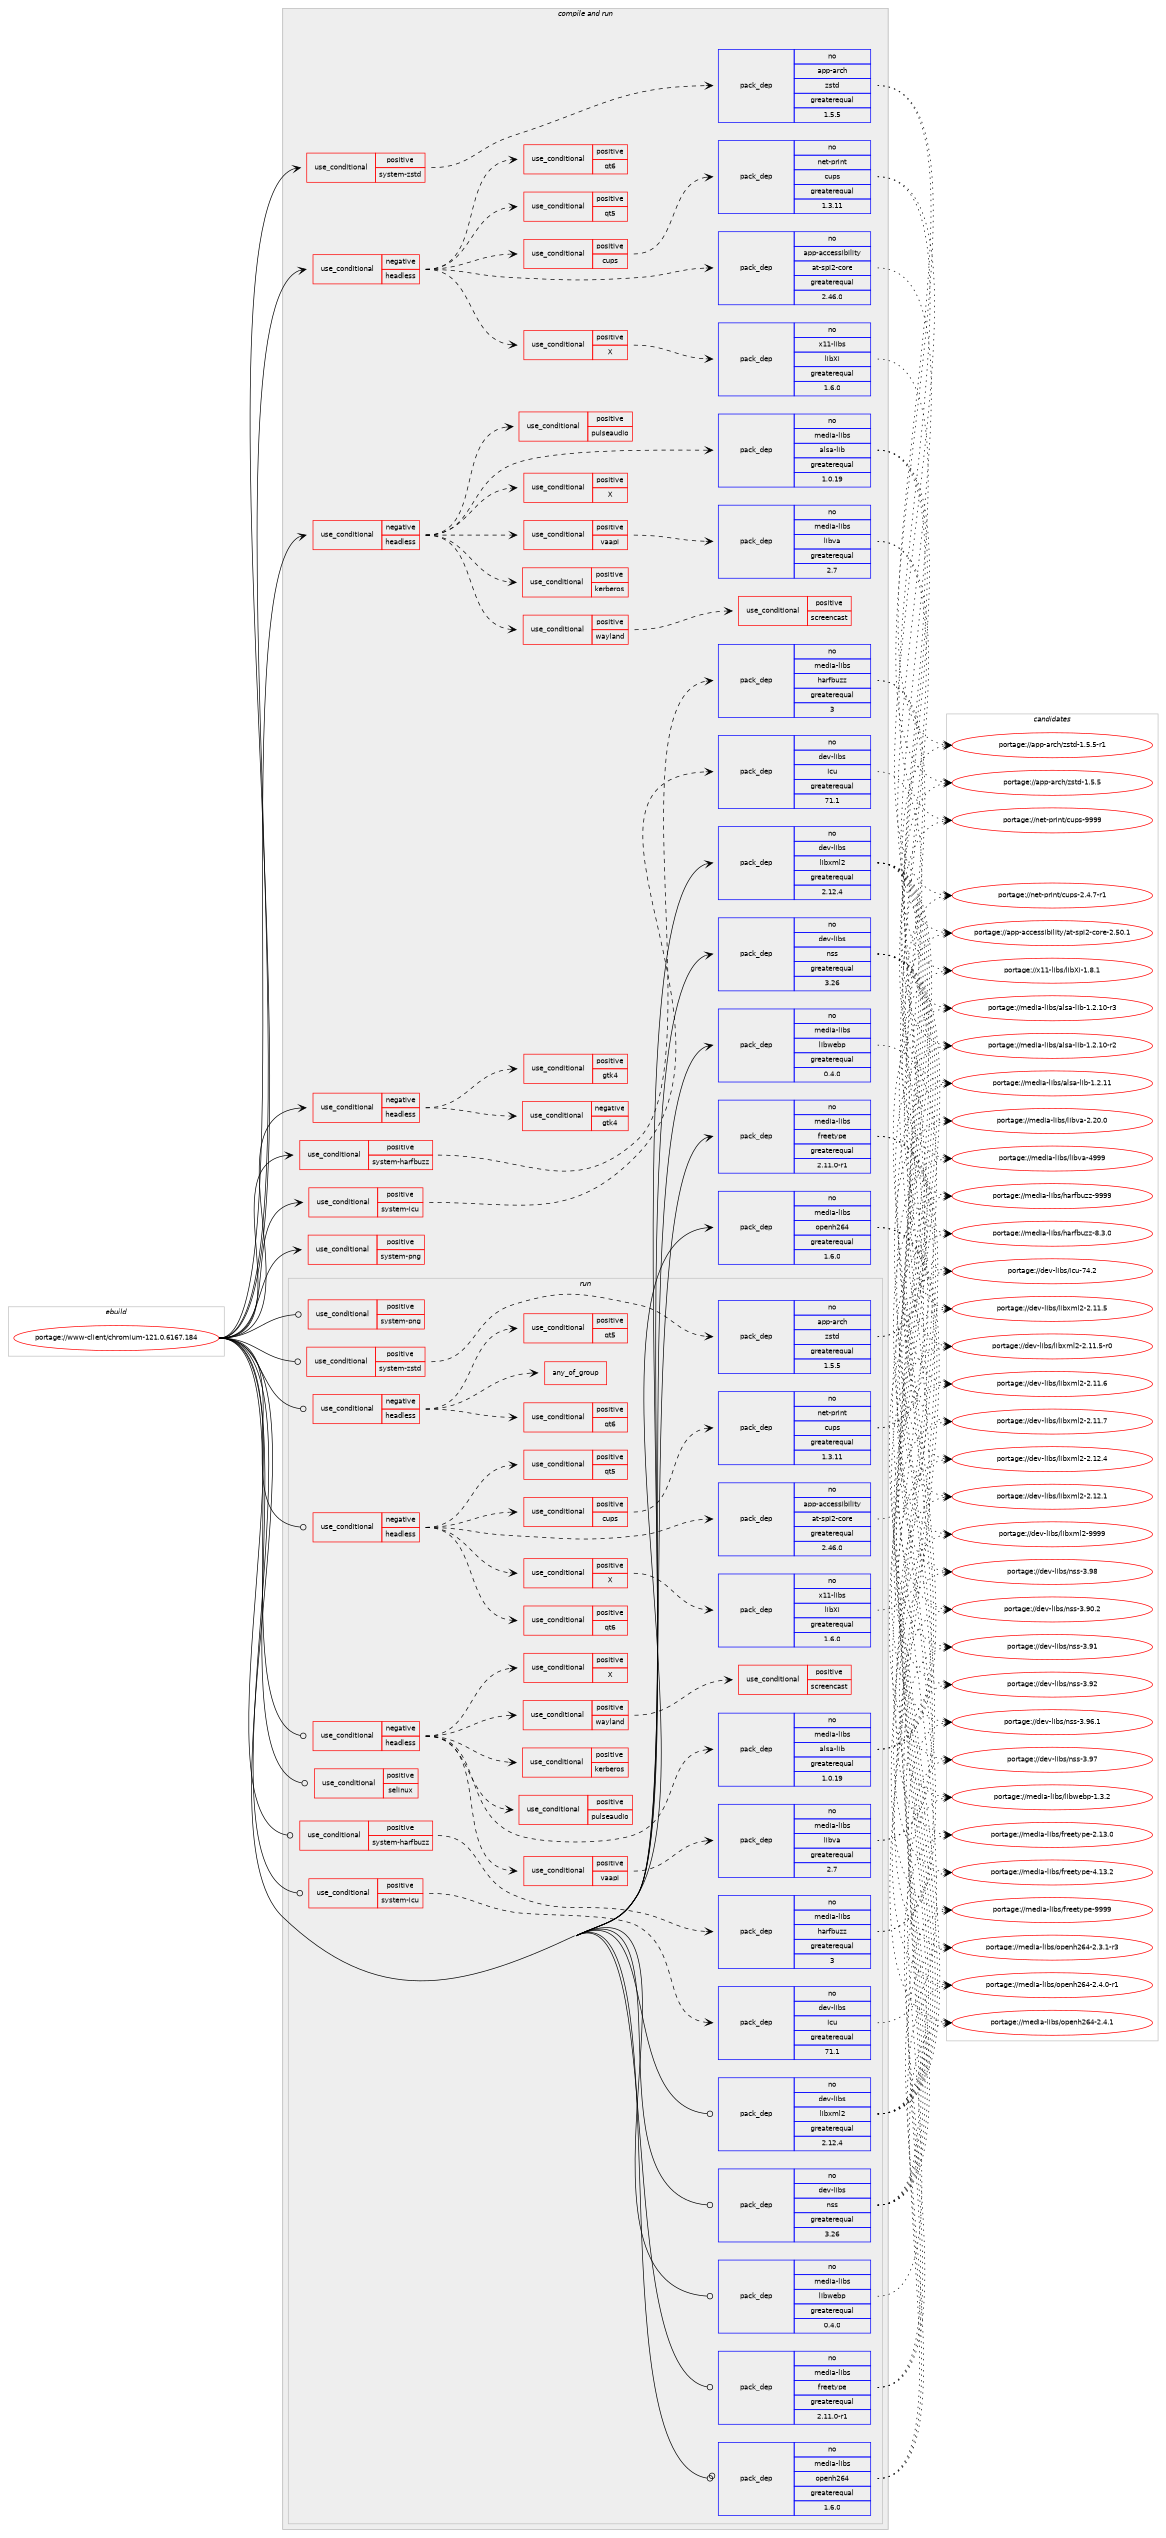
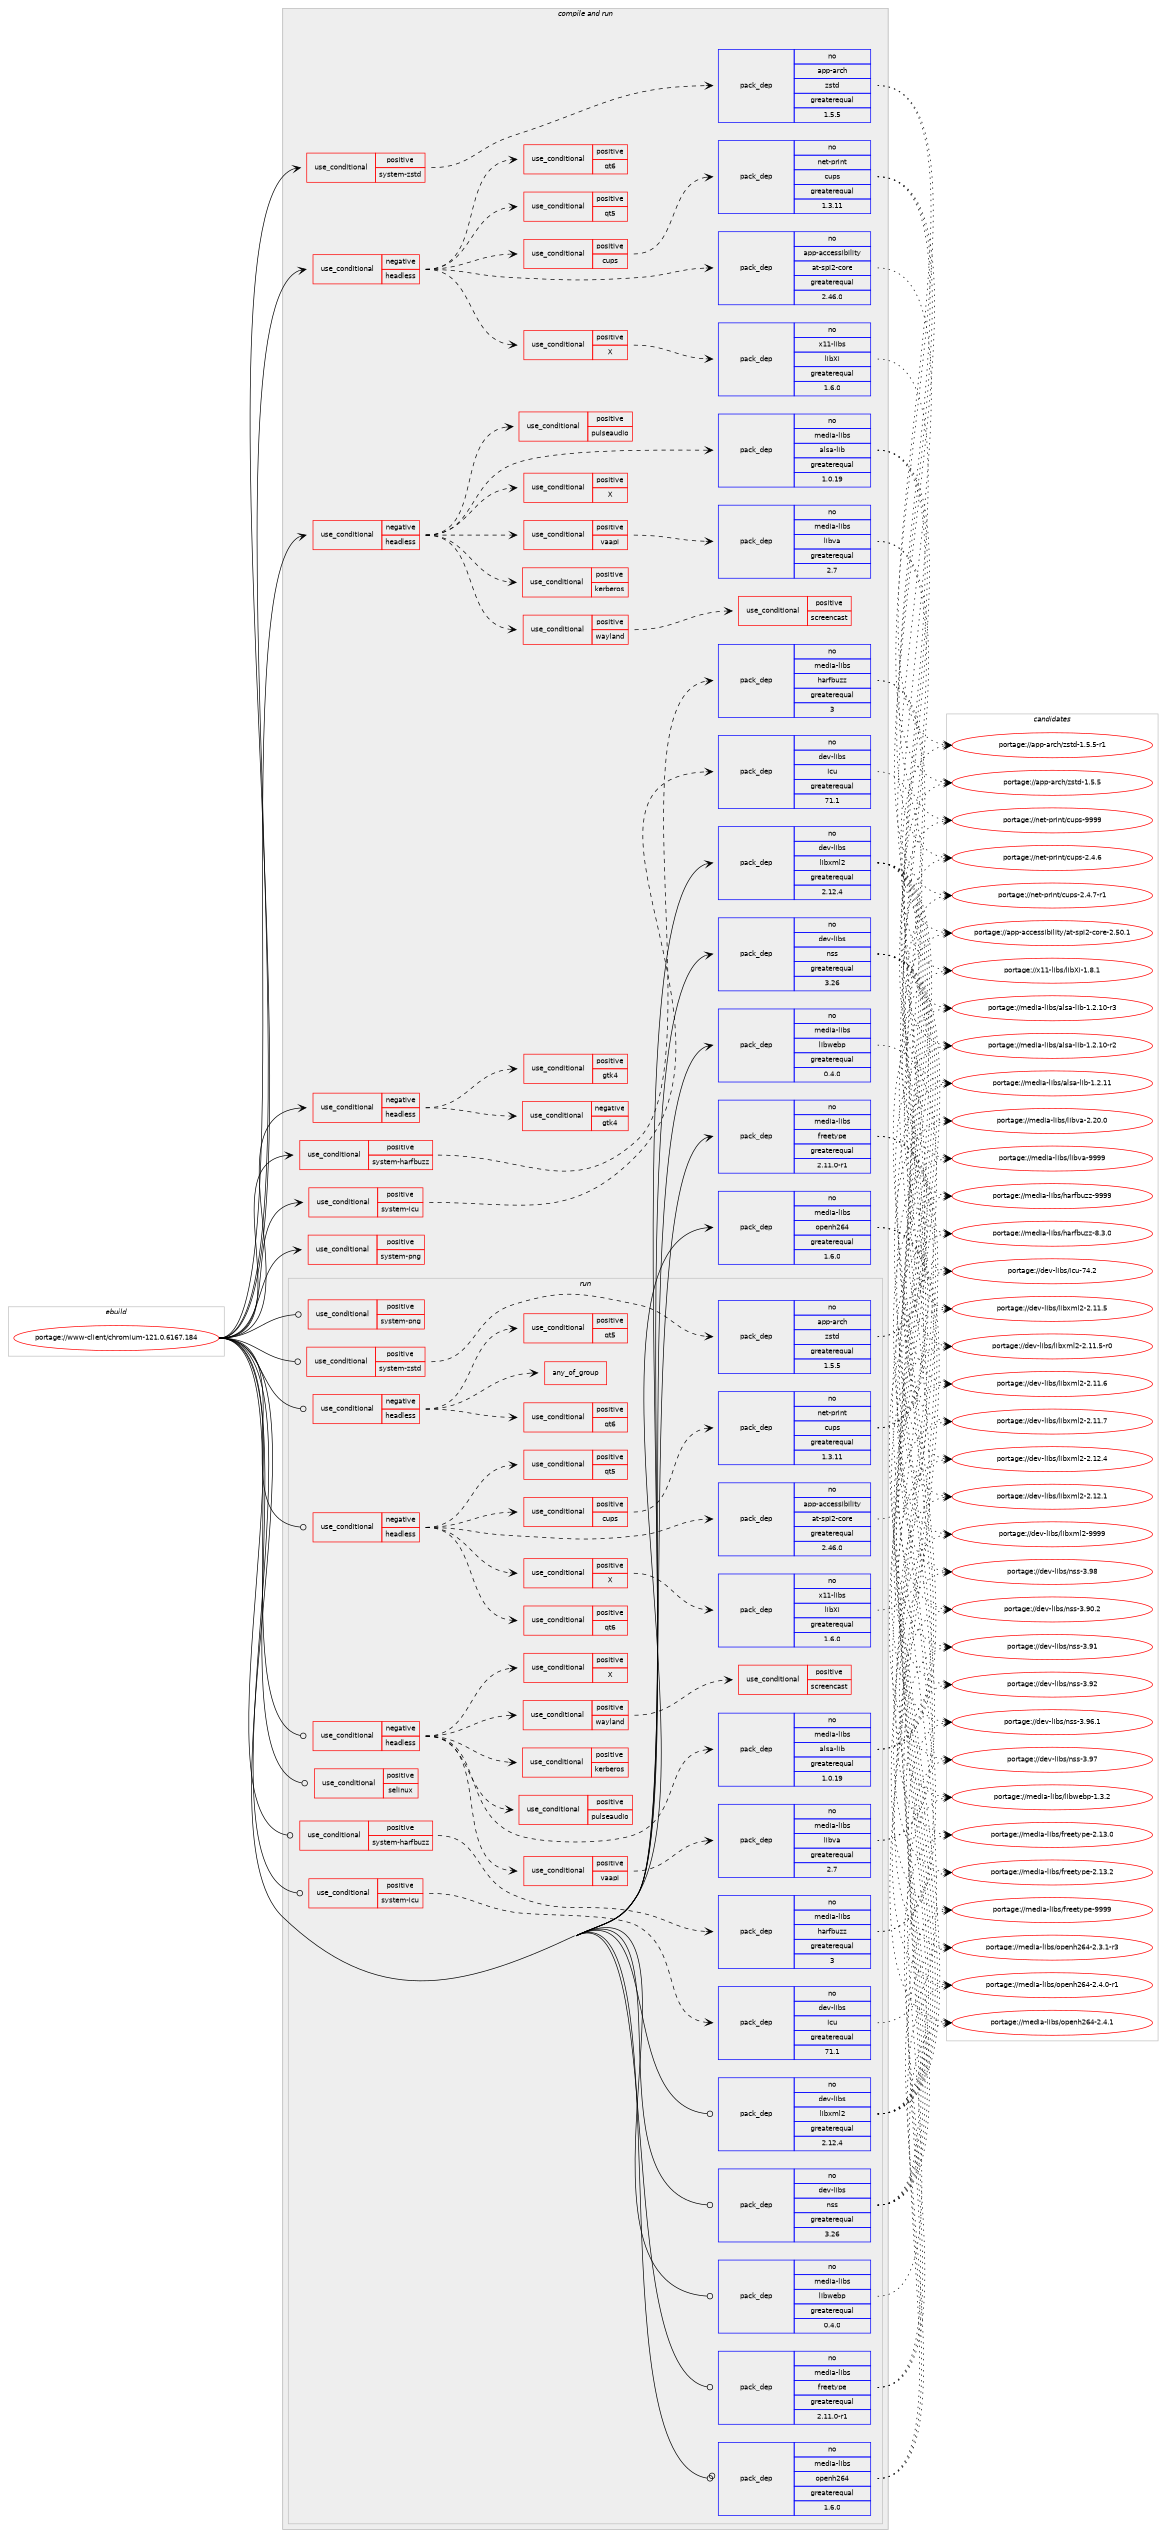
node "portage://net-print/cups-2.4.6": added
node "portage://media-libs/libva-4999": label "portage://media-libs/libva-4999" -> "portage://media-libs/libva-9999"
node "portage://media-libs/freetype-4.13.2": label "portage://media-libs/freetype-4.13.2" -> "portage://media-libs/freetype-2.13.2"
